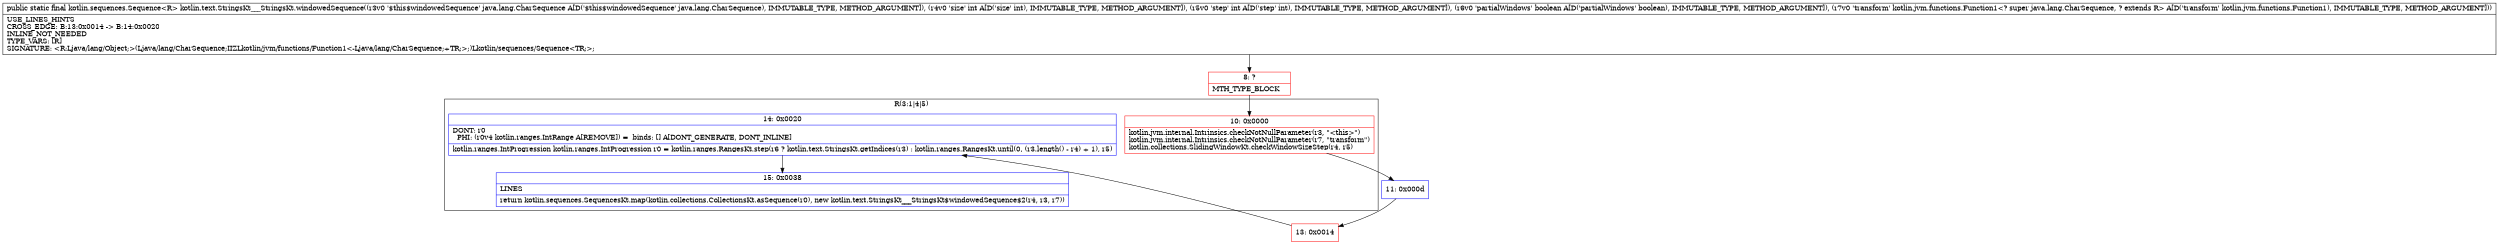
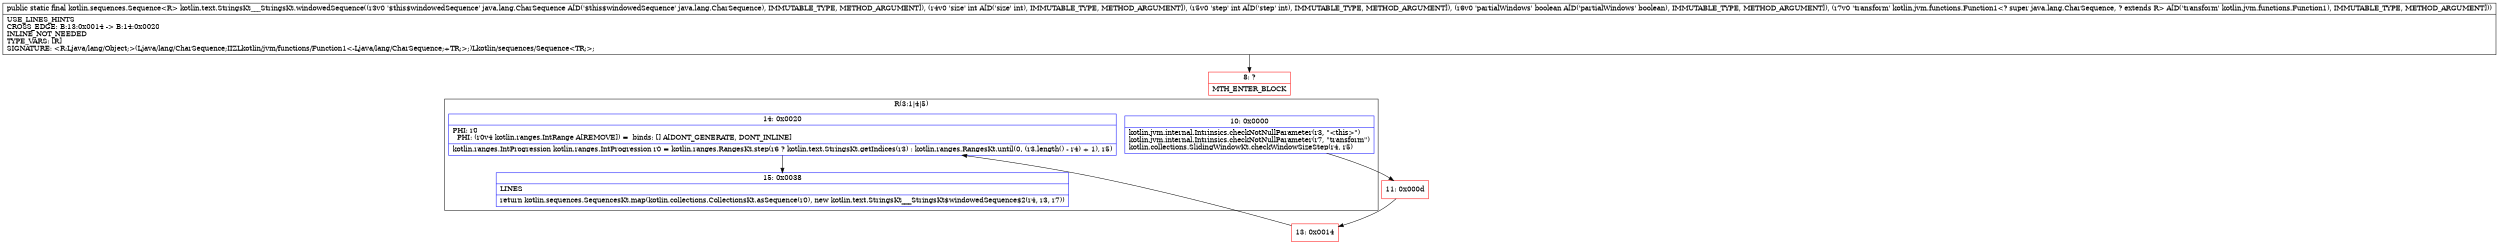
node "8: ?": text "MTH_TYPE_BLOCK" -> "MTH_ENTER_BLOCK"
edge "8: ?" -> "10: 0x0000": removed
node "14: 0x0020": text "DONT: r0" -> "PHI: r0"
node "10: 0x0000": color red -> blue
node "11: 0x000d": color blue -> red
